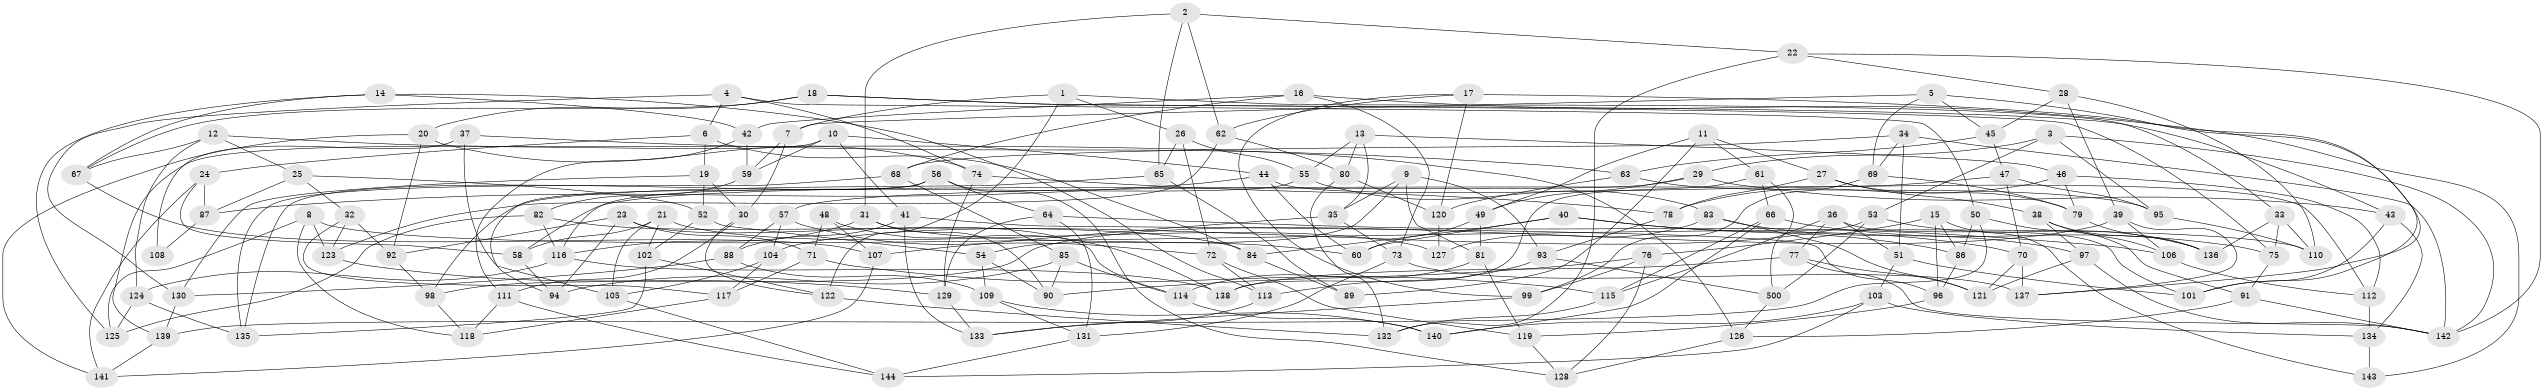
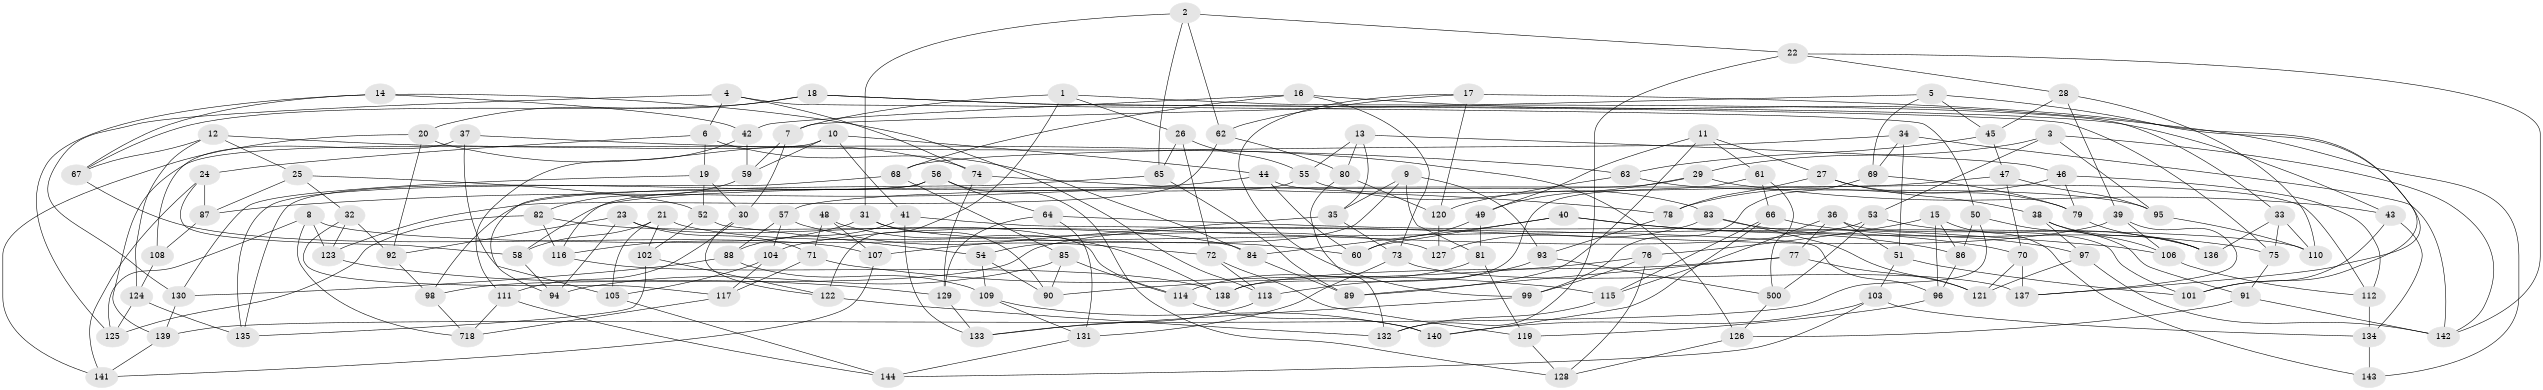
edge "116" -- "124": now "108" -- "124"
edge "77" -- "142": now "77" -- "89"
node "118": label "118" -> "718"
